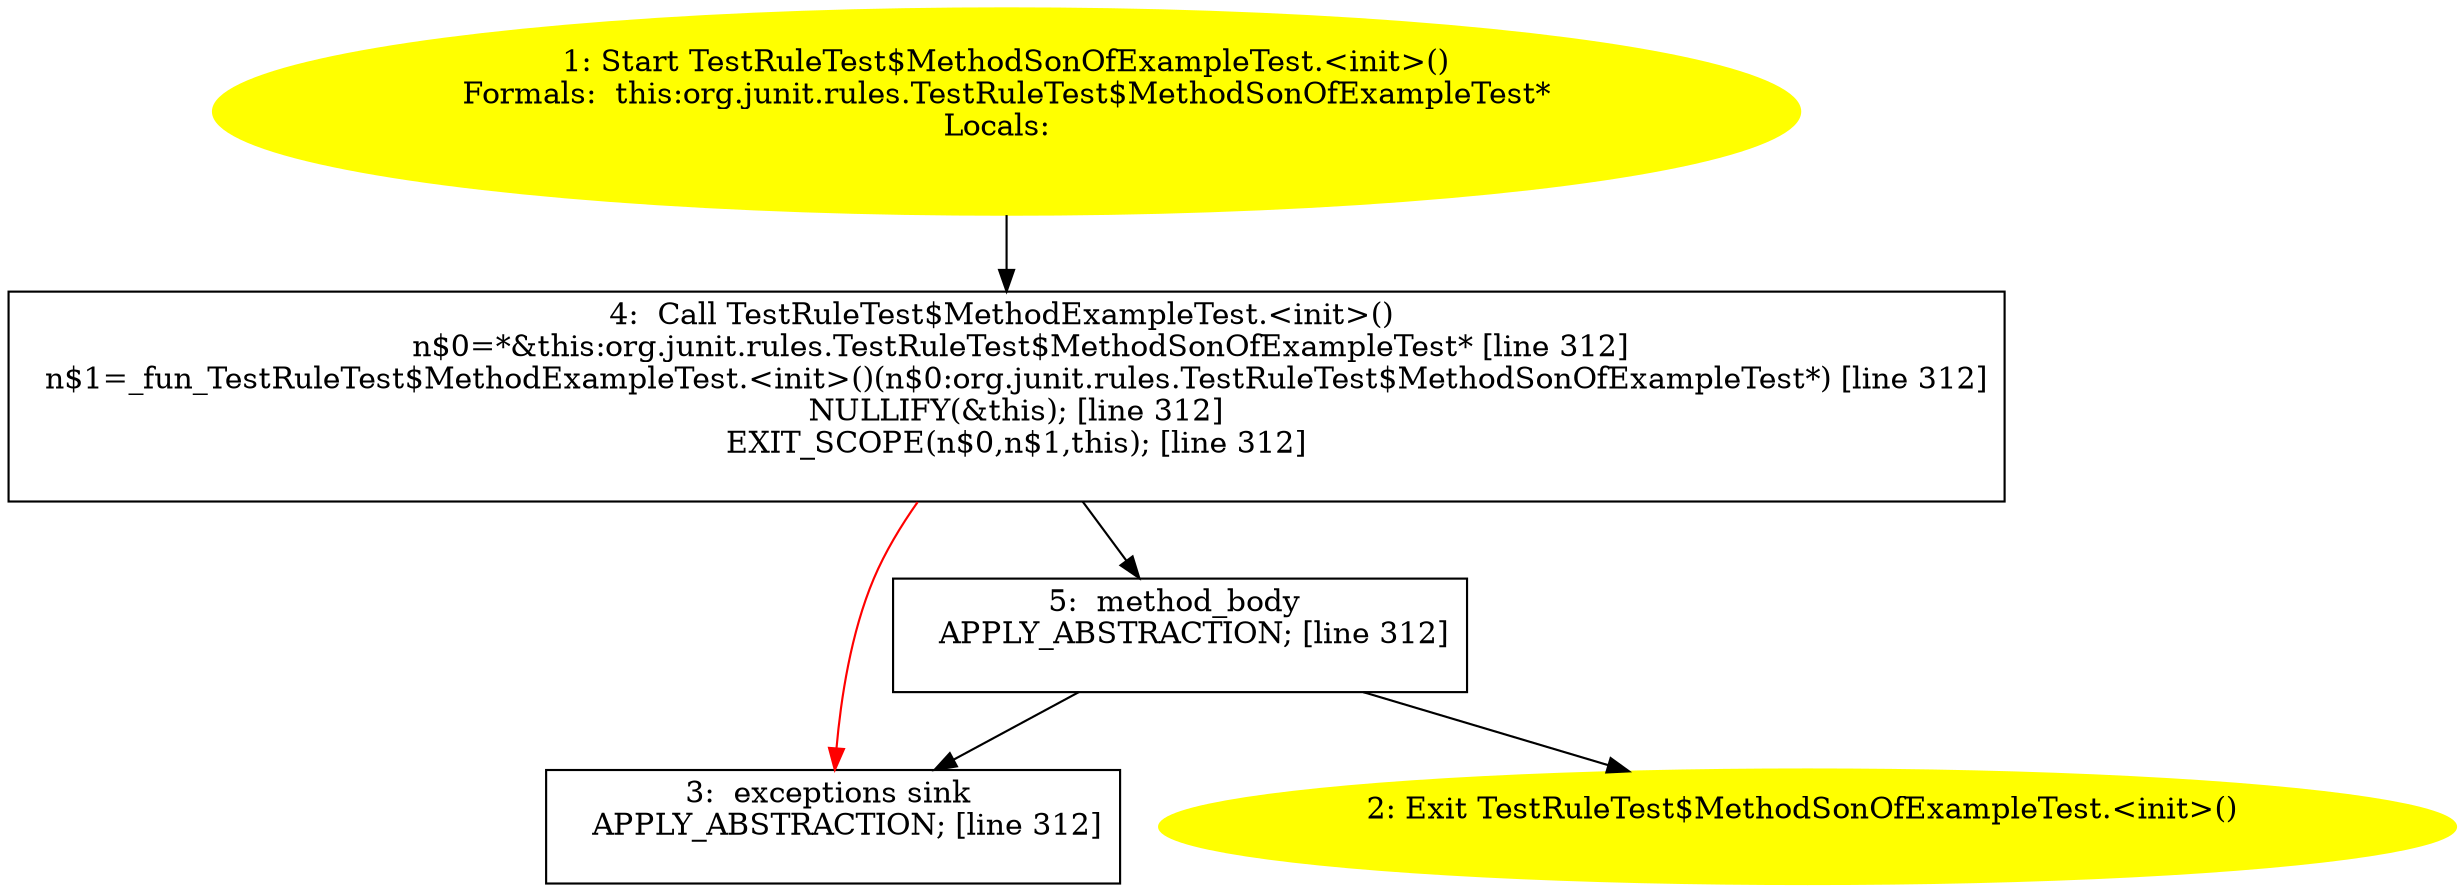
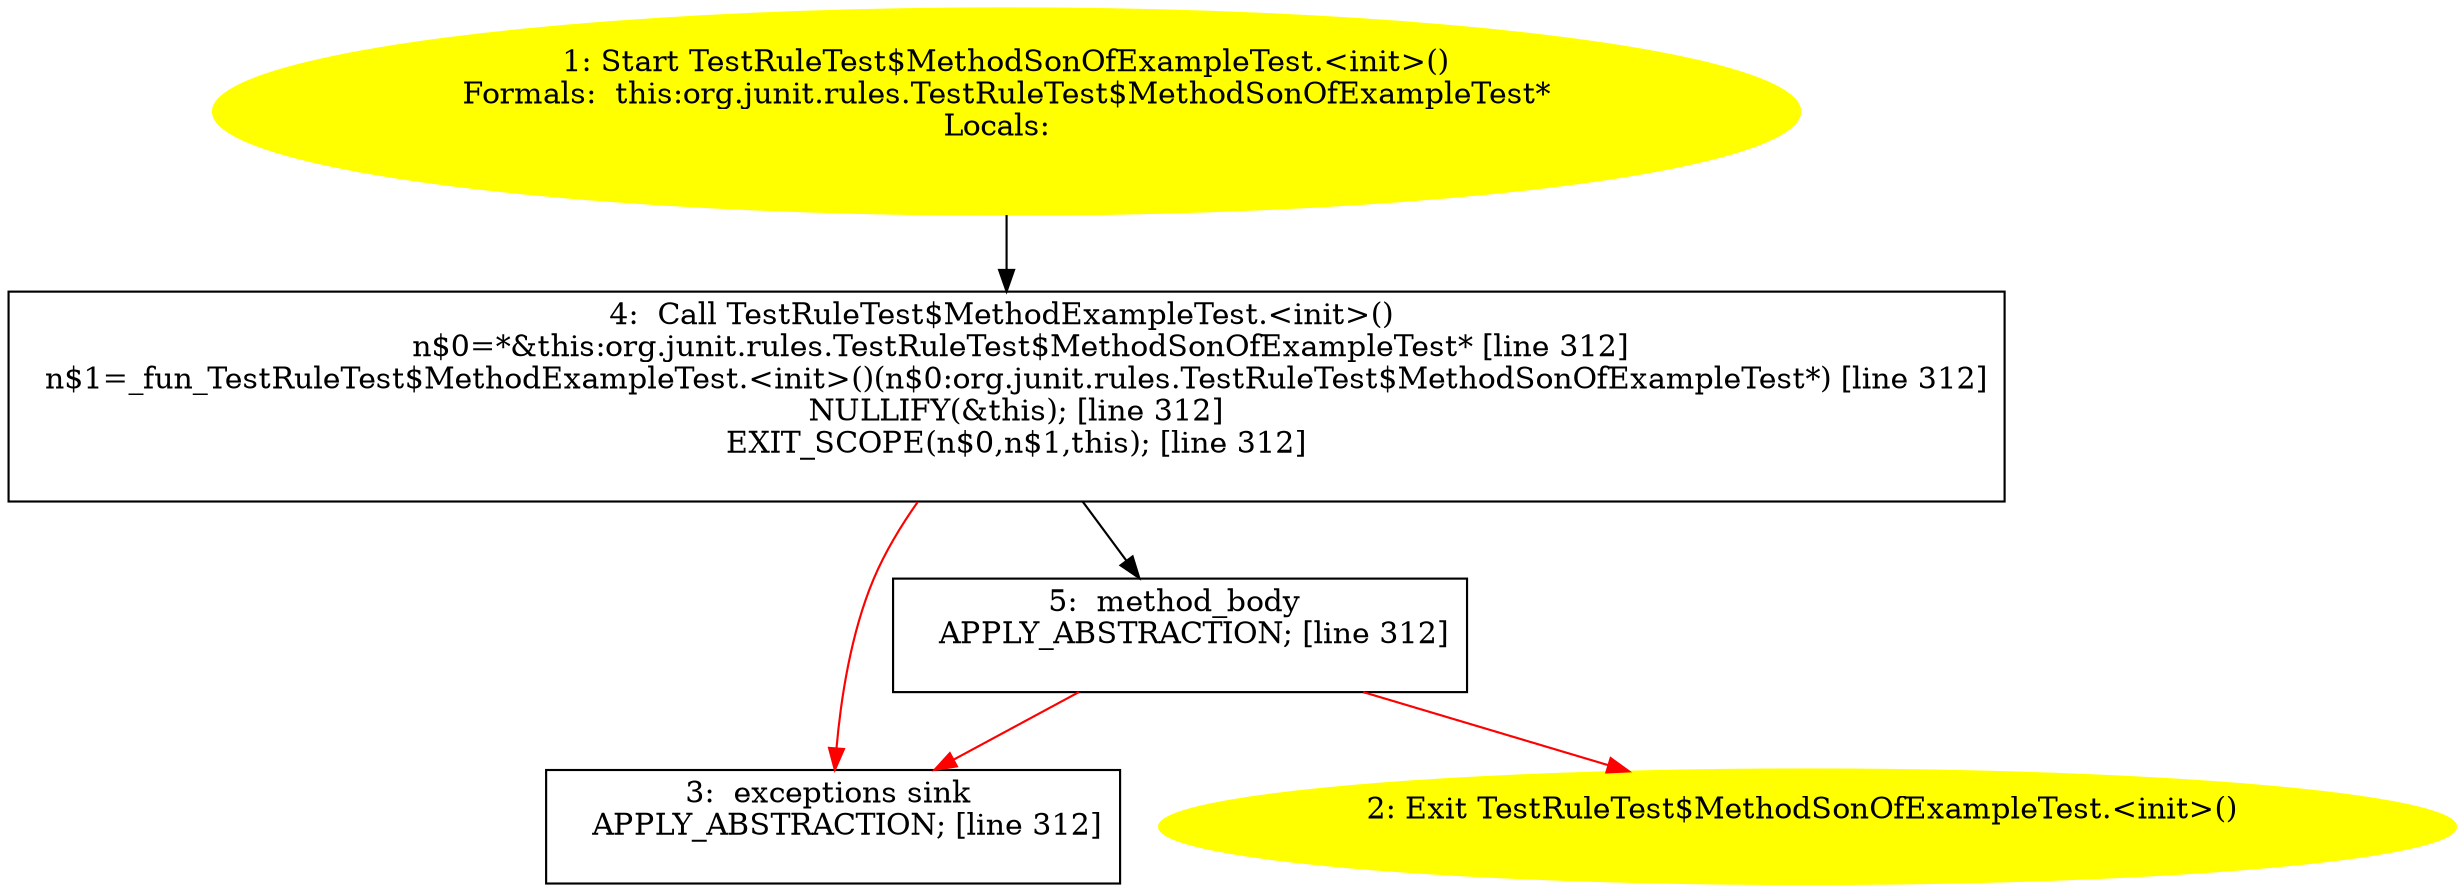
edge "5:  method_body APPLY_ABSTRACTION; [line 312]" -> "3:  exceptions sink APPLY_ABSTRACTION; [line 312]": color black -> red
edge "5:  method_body APPLY_ABSTRACTION; [line 312]" -> "2: Exit TestRuleTest$MethodSonOfExampleTest.<init>()": color black -> red
